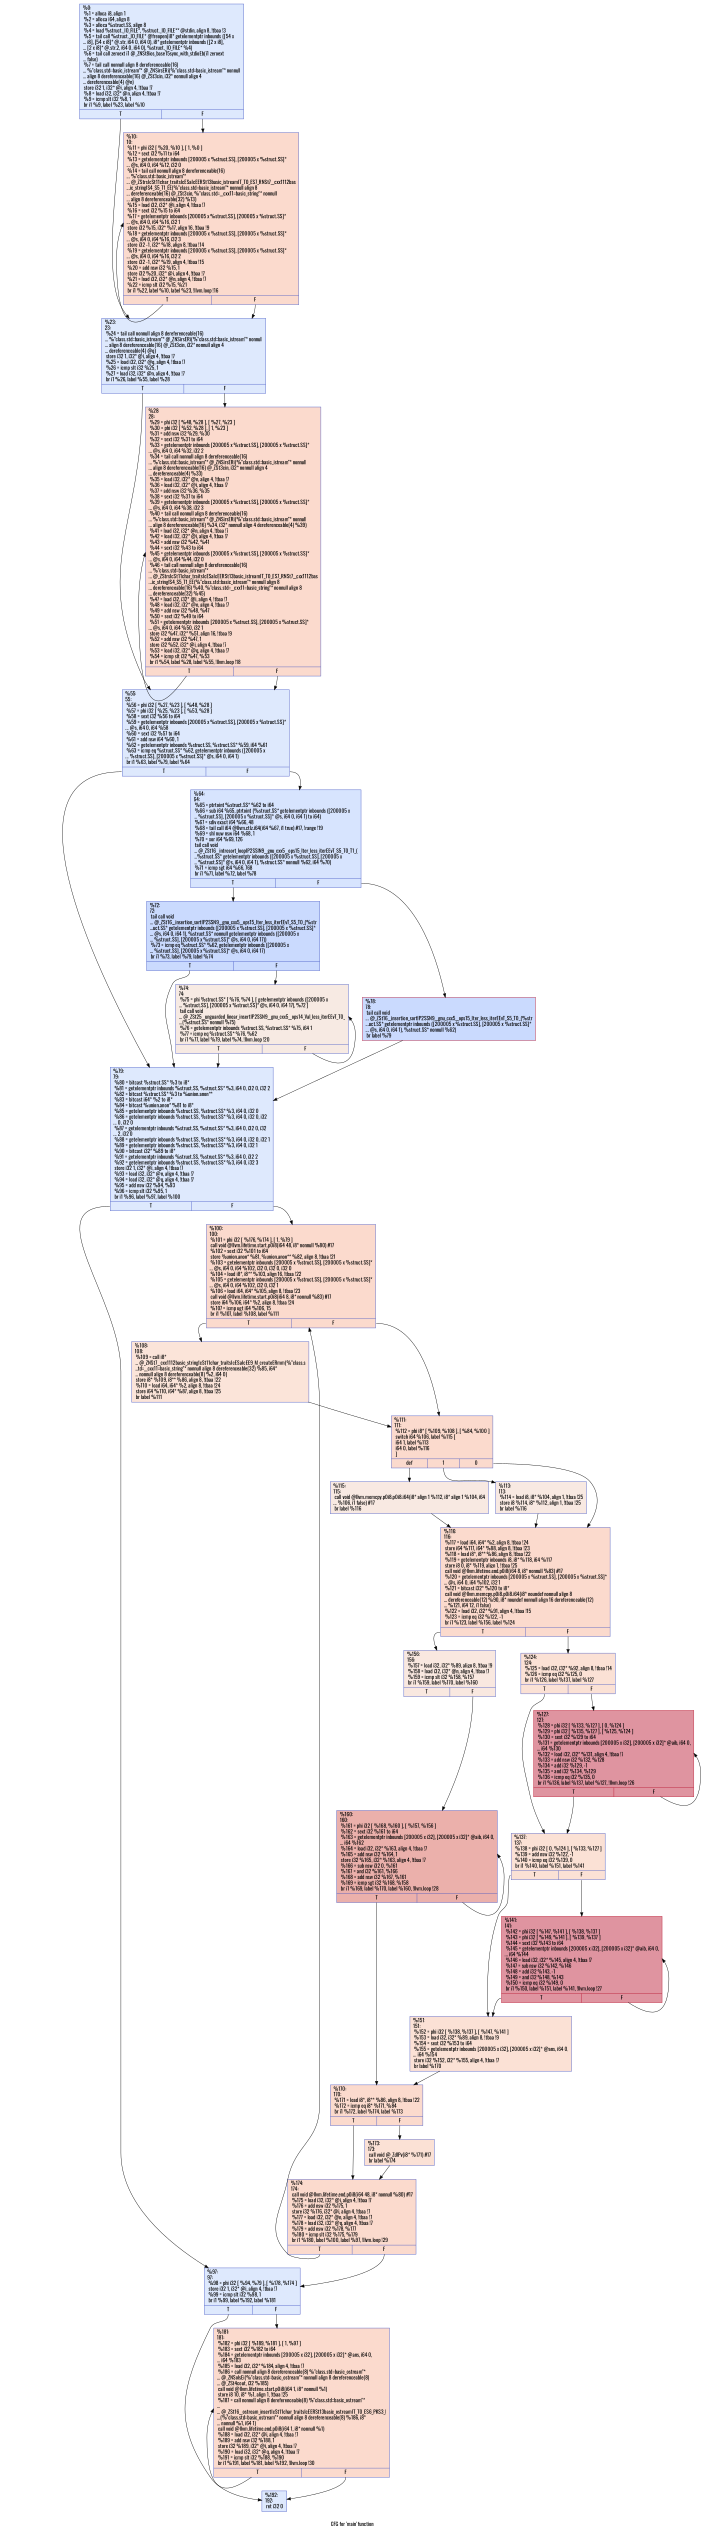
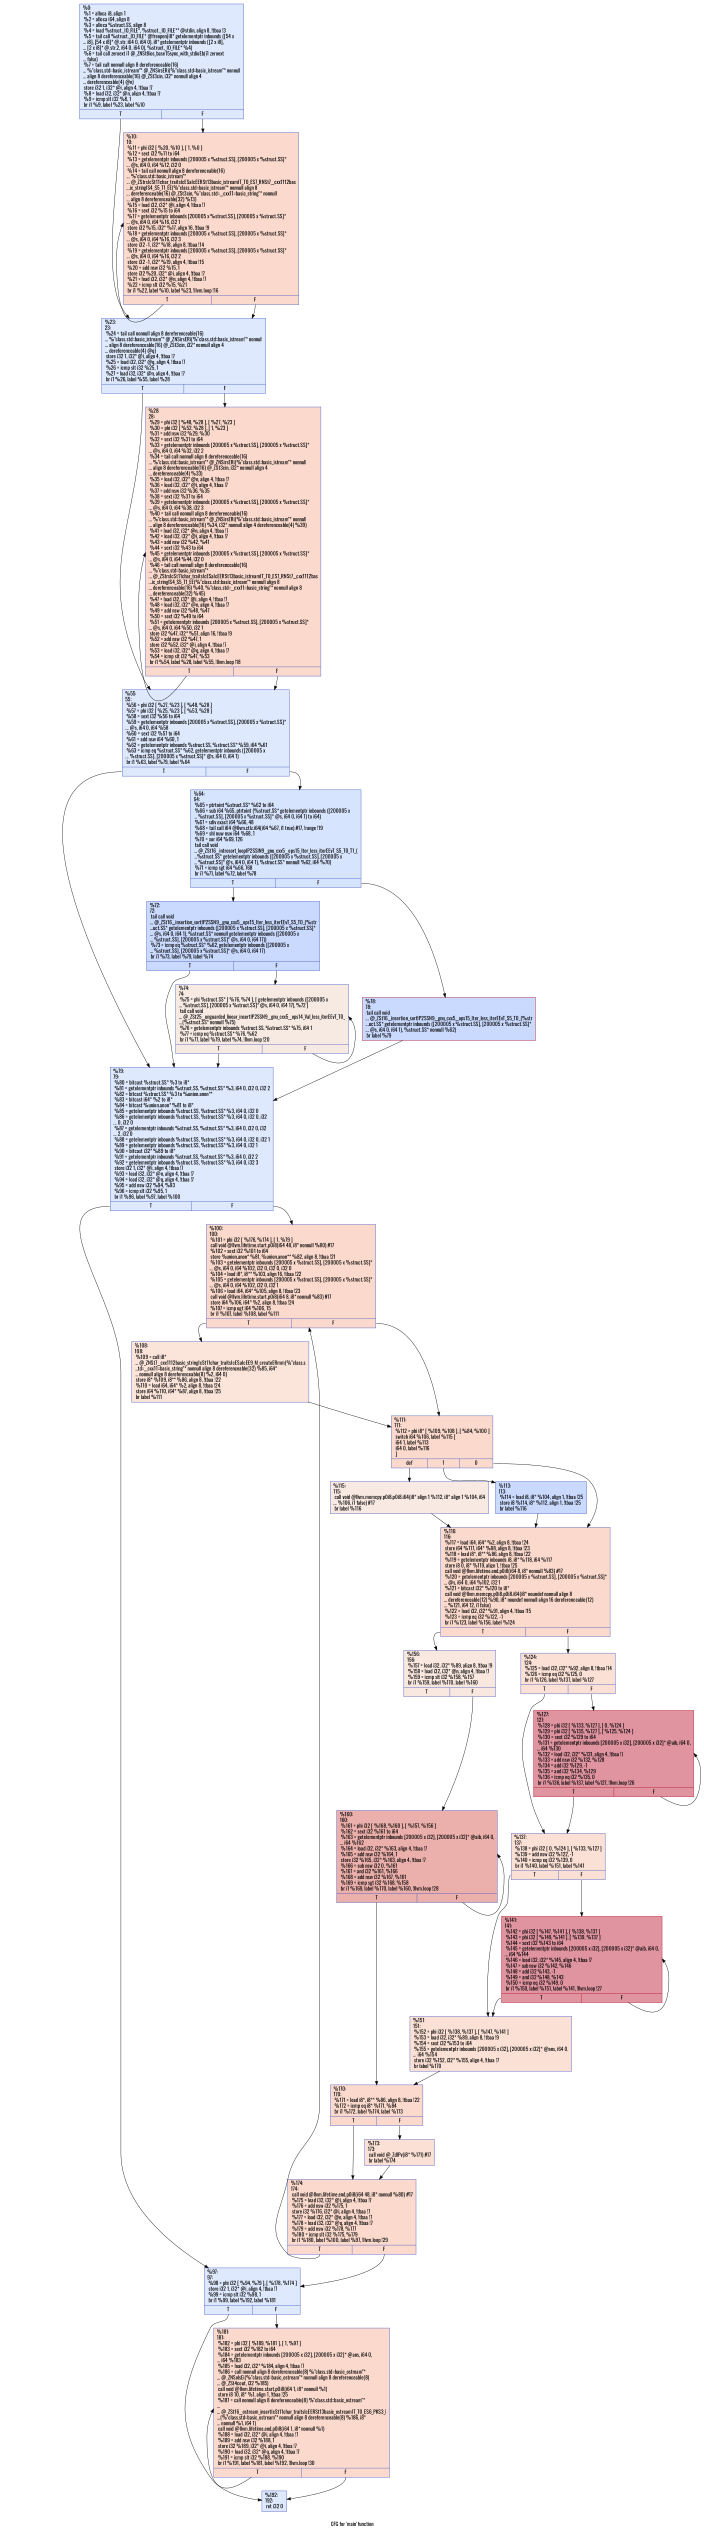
node "%113:": fillcolor #efcebd70 -> #88abfd70
